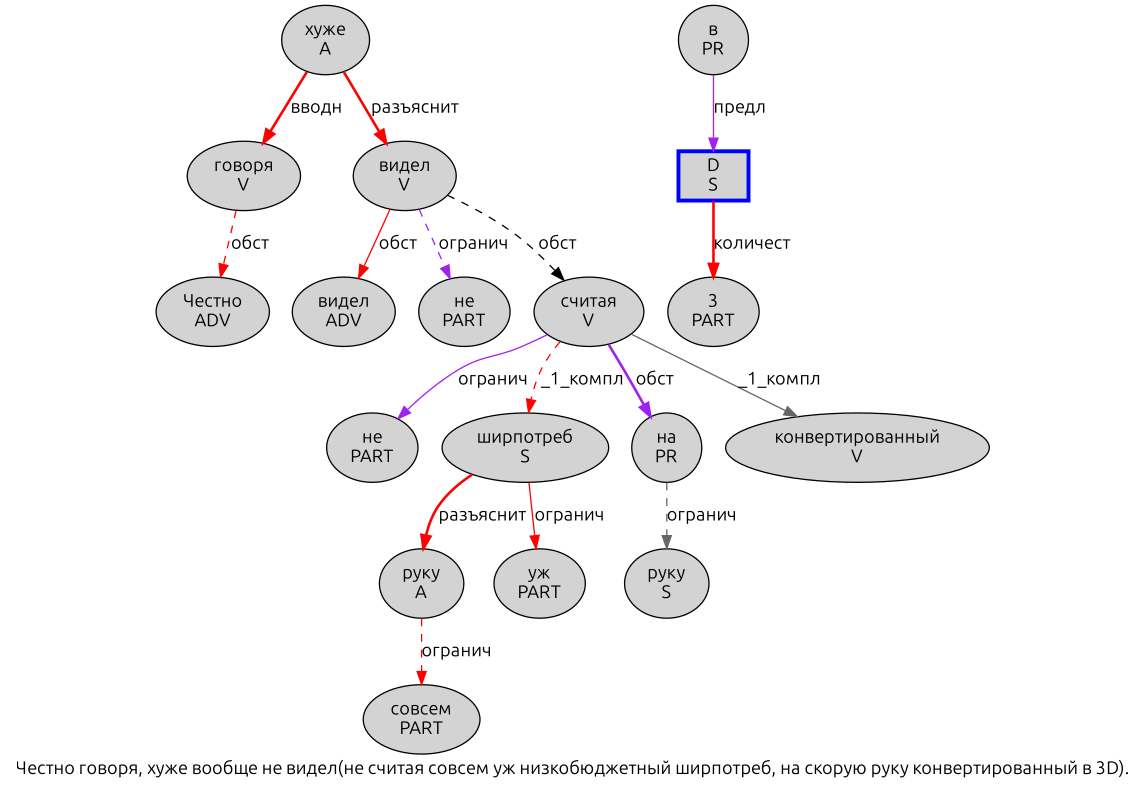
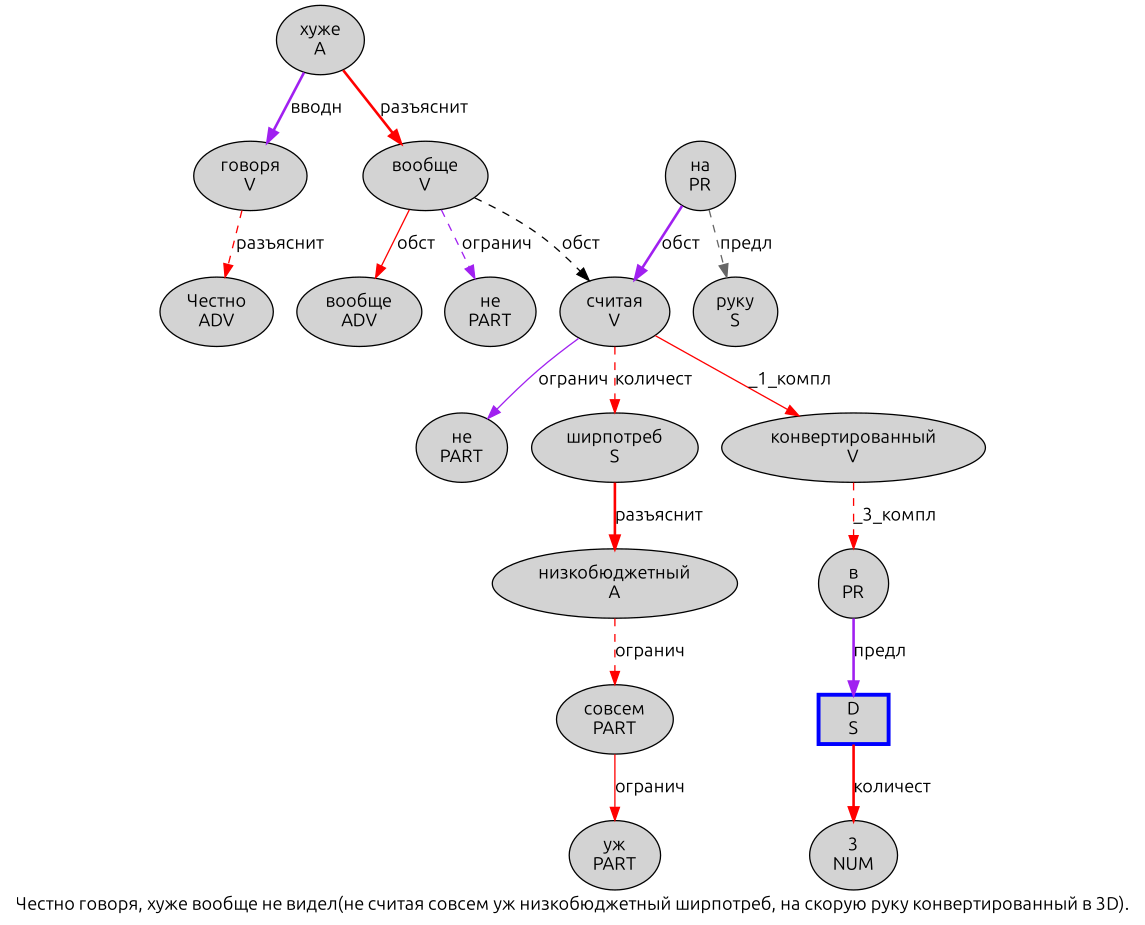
edge "хуже A" -> "говоря V": color red -> purple
edge "в PR" -> "D S": style solid -> bold
node "видел V": label "видел V" -> "вообще V"
edge "говоря V" -> "Честно ADV": label "обст" -> "разъяснит"
node "видел ADV": label "видел ADV" -> "вообще ADV"
node "3 PART": label "3 PART" -> "3 NUM"
edge "считая V" -> "конвертированный V": color gray40 -> red
edge "считая V" -> "на PR": reversed
edge "считая V" -> "ширпотреб S": label "_1_компл" -> "количест"
edge "ширпотреб S" -> "уж PART": now "совсем PART" -> "уж PART"
edge "конвертированный V" -> "в PR": added, label "_3_компл"
edge "на PR" -> "руку S": label "огранич" -> "предл"
node "руку A": label "руку A" -> "низкобюджетный A"
